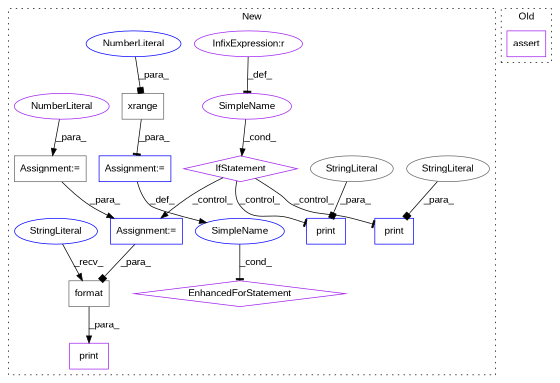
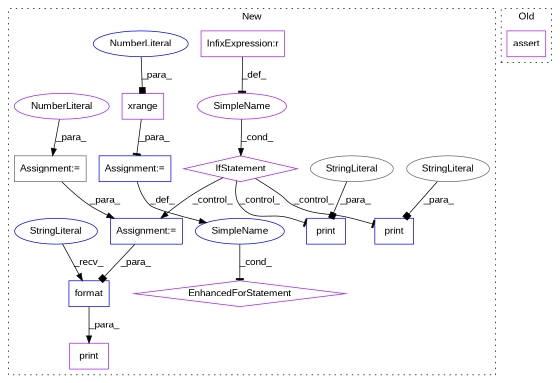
node "InfixExpression:r": shape ellipse -> box
node "xrange": color gray40 -> purple
node "format": color gray40 -> blue
